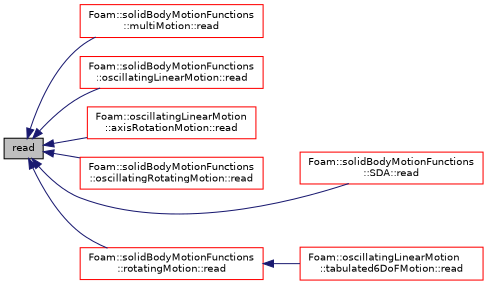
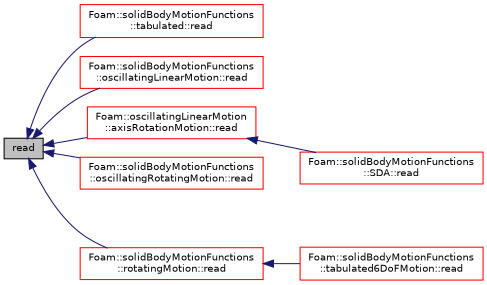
node "Foam::solidBodyMotionFunctions ::multiMotion::read": label "Foam::solidBodyMotionFunctions ::multiMotion::read" -> "Foam::solidBodyMotionFunctions ::tabulated::read"
edge "Foam::solidBodyMotionFunctions ::SDA::read" -> "read": now "Foam::solidBodyMotionFunctions ::SDA::read" -> "Foam::oscillatingLinearMotion ::axisRotationMotion::read"
node "Foam::oscillatingLinearMotion ::tabulated6DoFMotion::read": label "Foam::oscillatingLinearMotion ::tabulated6DoFMotion::read" -> "Foam::solidBodyMotionFunctions ::tabulated6DoFMotion::read"
